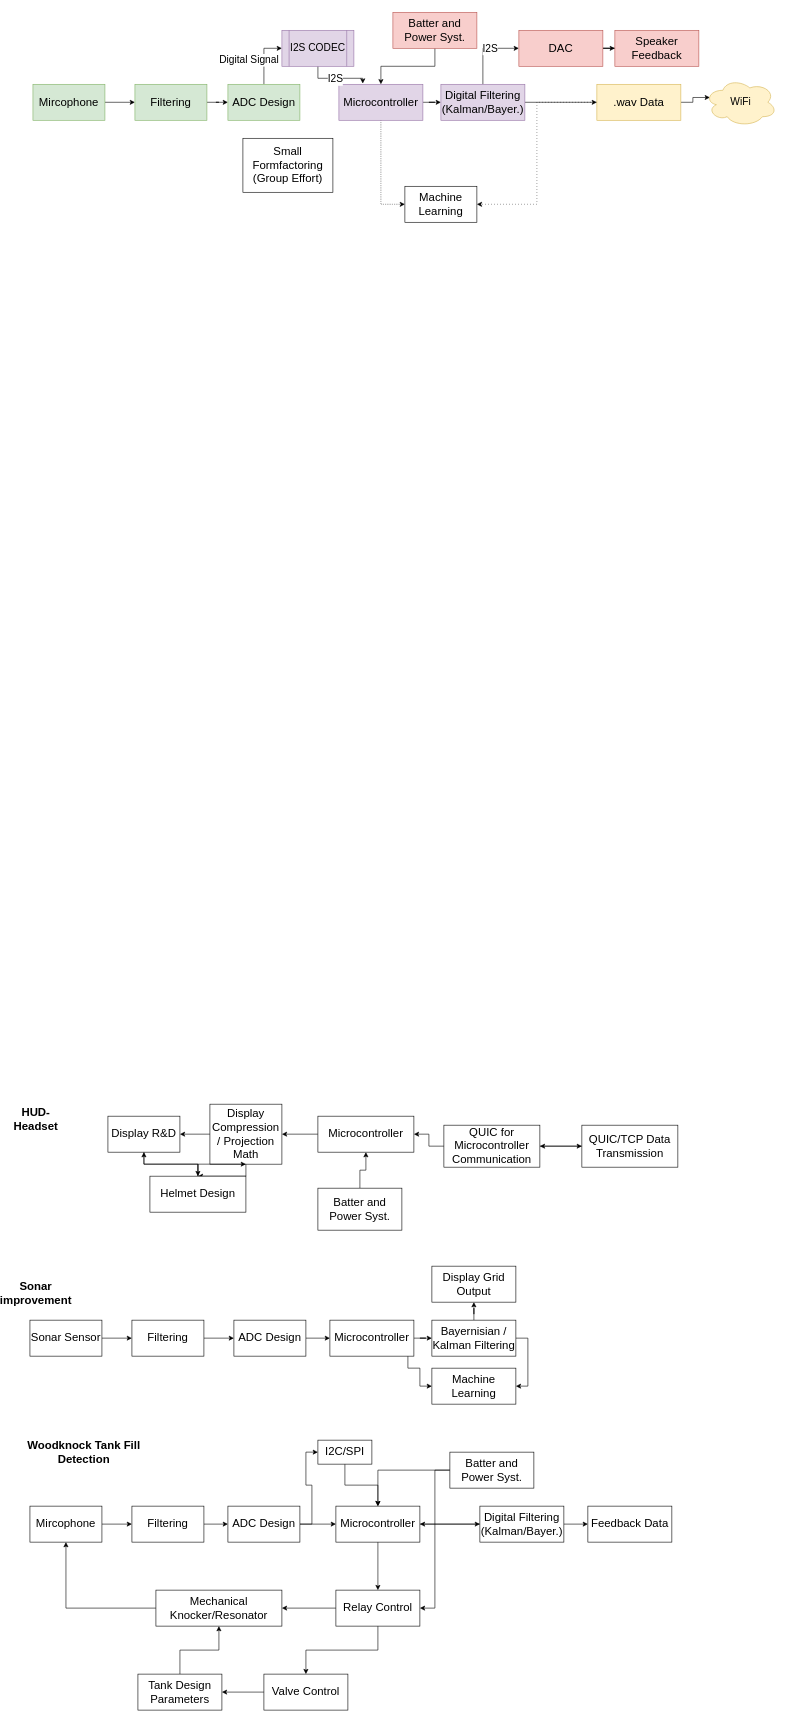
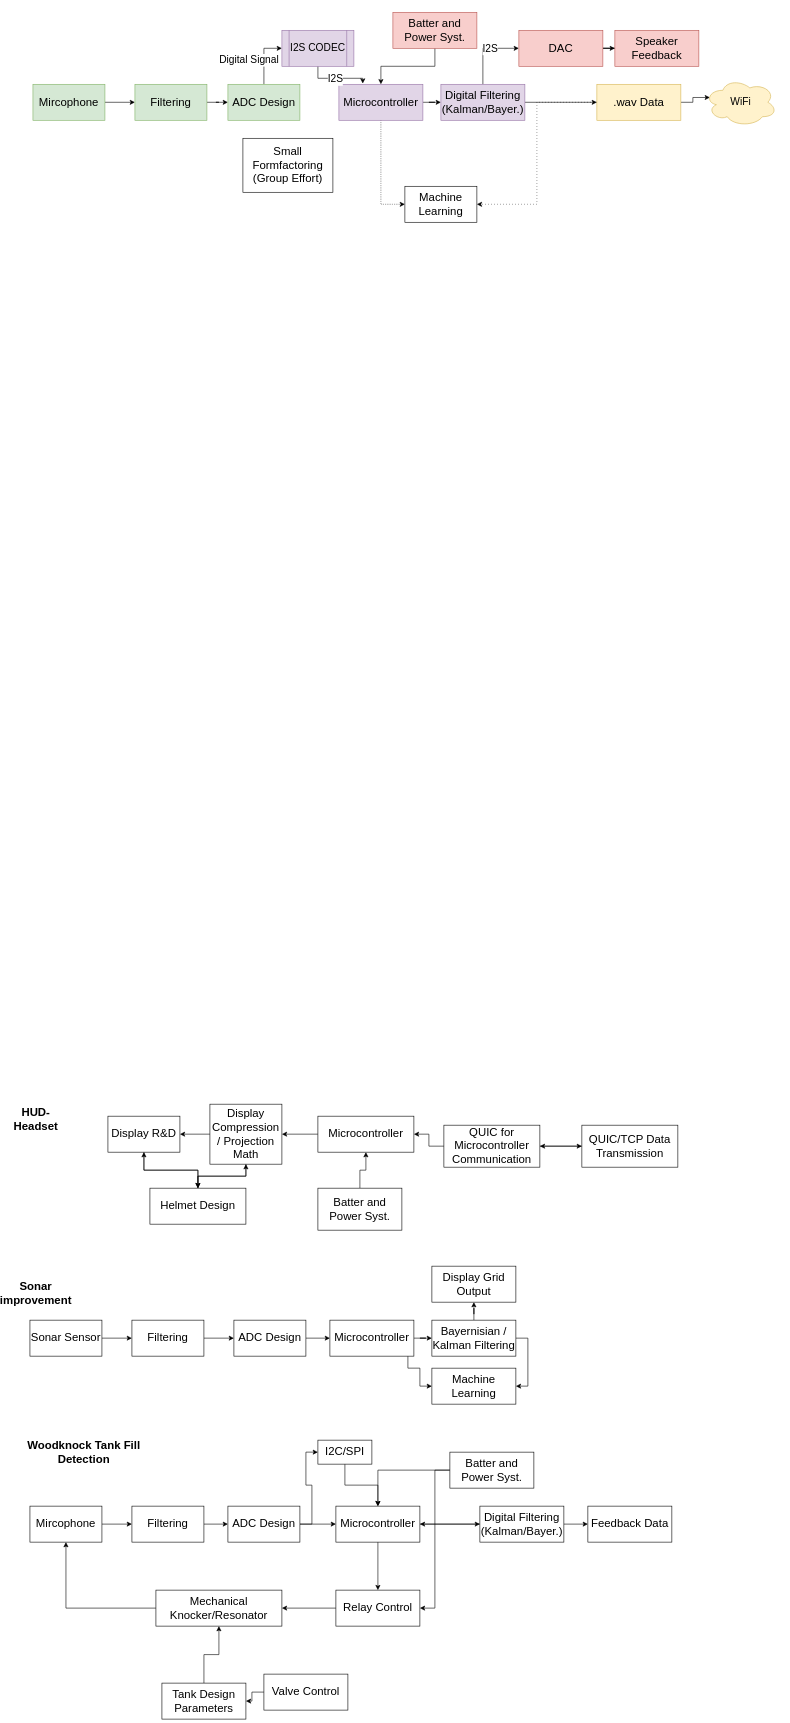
node "Helmet Design": moved (198, 1194) -> (198, 1206)
edge "Relay Control" -> "Valve Control": removed
node "Tank Design Parameters": moved (180, 1692) -> (204, 1701)
